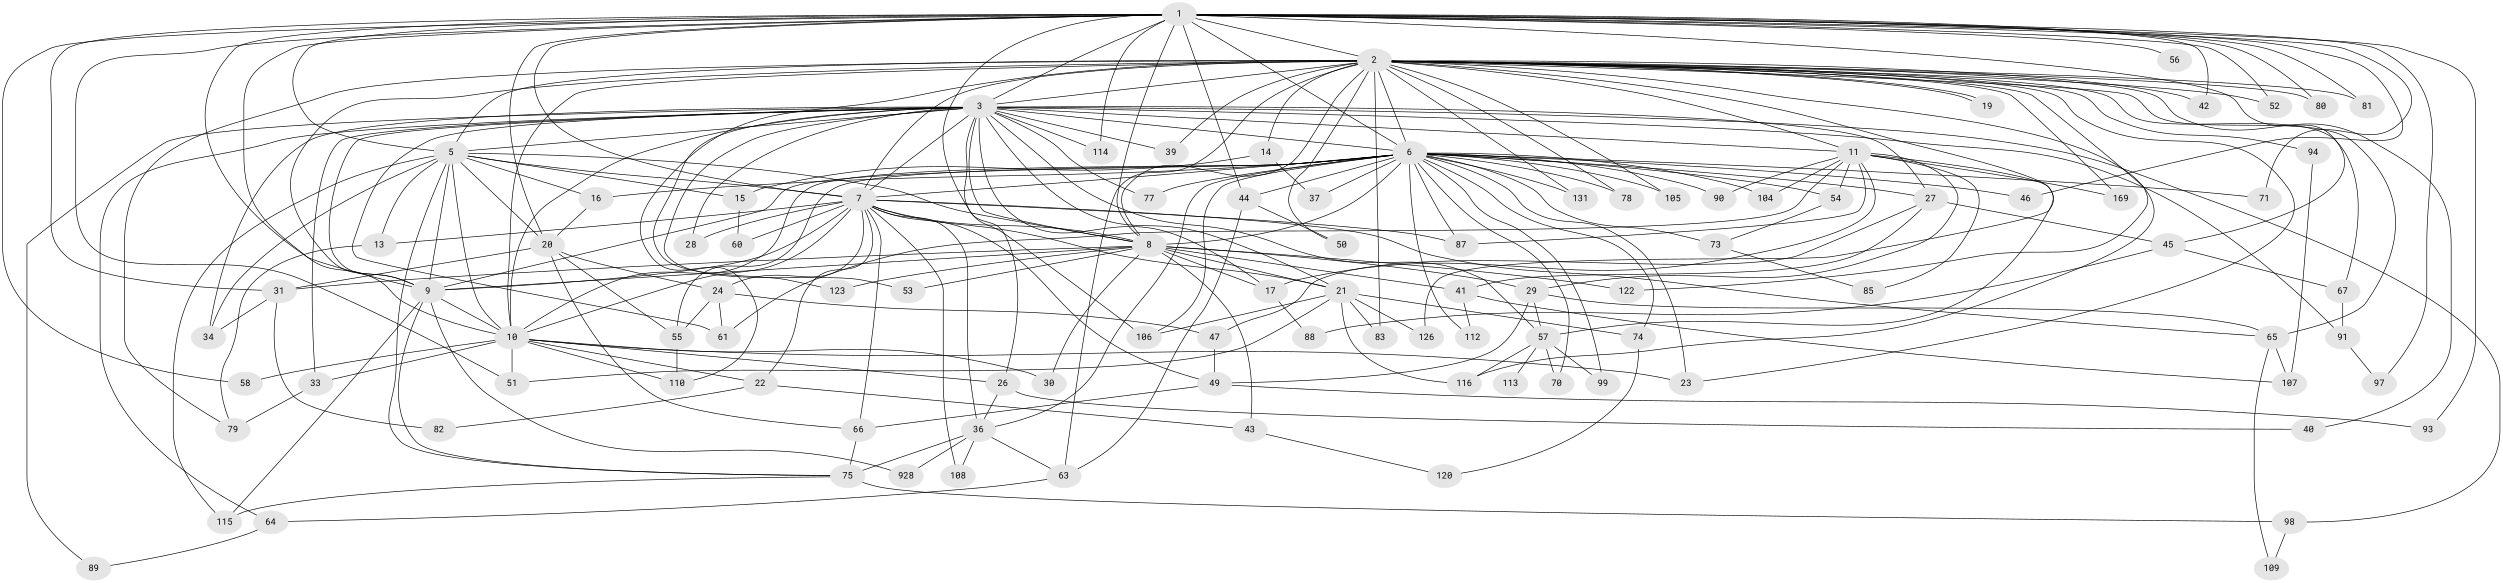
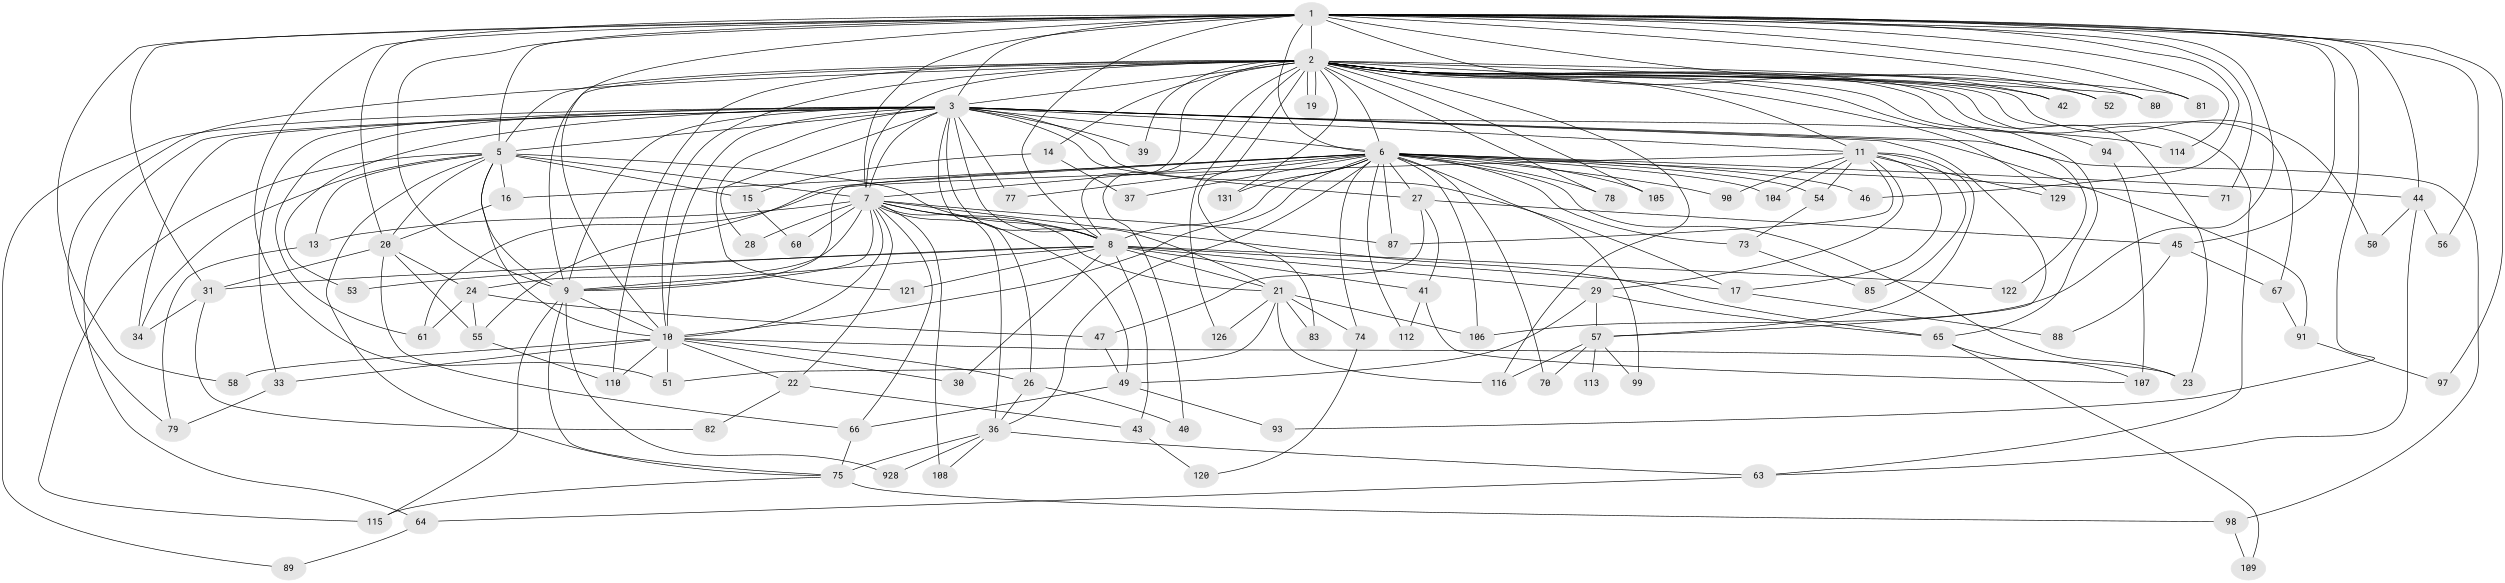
node "169": label "169" -> "129"
edge "44" -- "56": added
node "123": label "123" -> "121"
